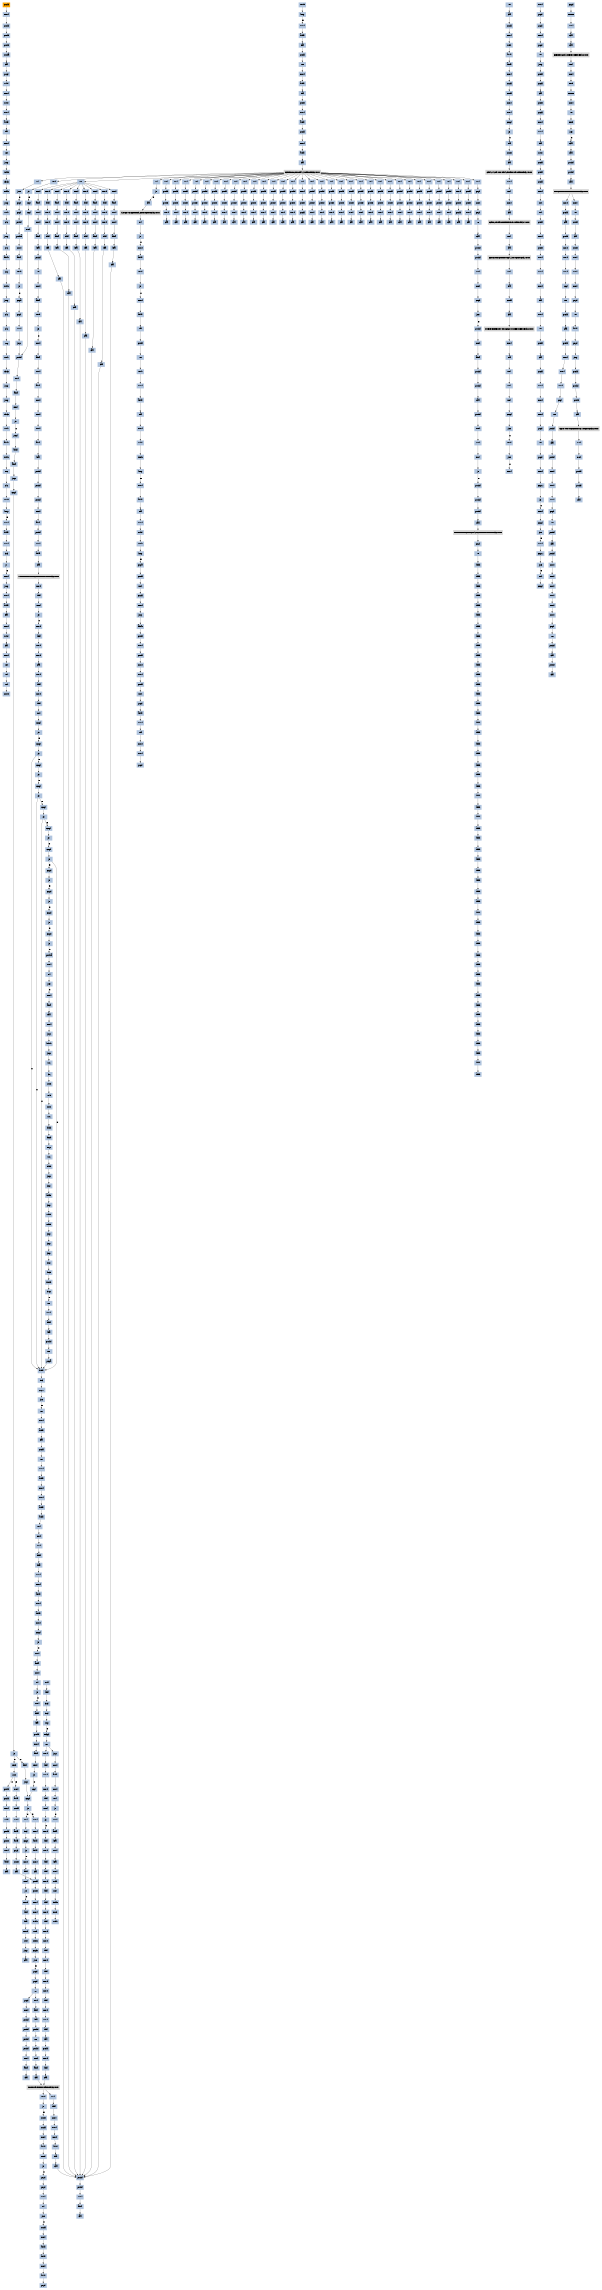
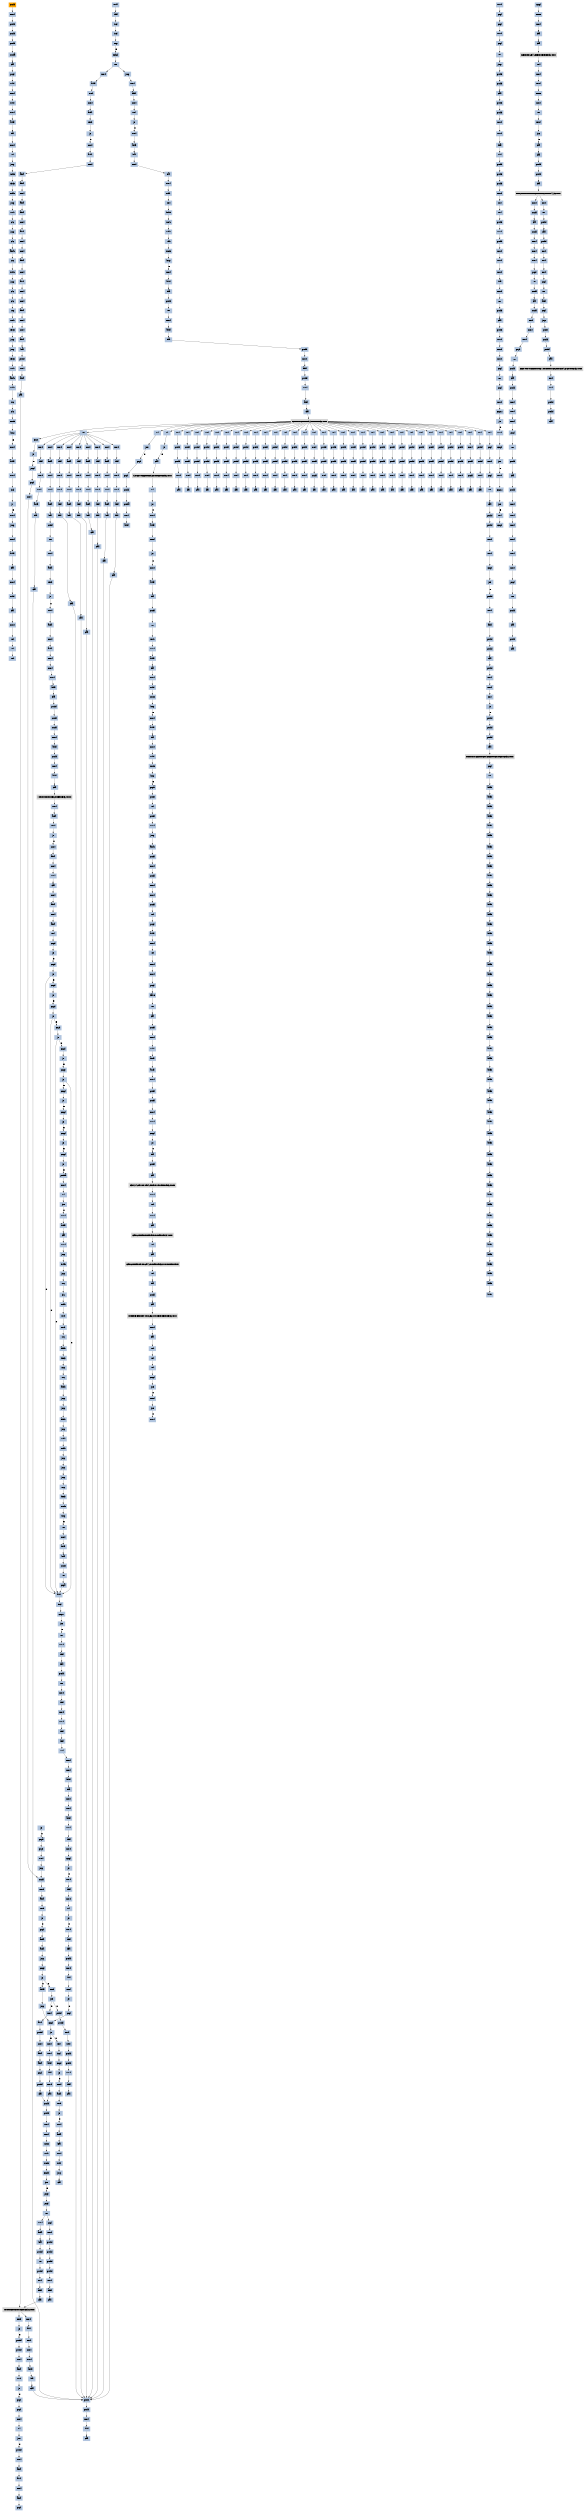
node "ENCODEPOINTER-KERNEL32-DLL": label "ENCODEPOINTER-KERNEL32-DLL" -> "ENCODEPOINTER-GETPROCADDRESS32-DLL"
node "rolb": added
node "GETCURRENTPROCESSID-KERNEL32-DLL": label "GETCURRENTPROCESSID-KERNEL32-DLL" -> "GETCURRENTPROCESSID-KERNEL32-LOADLIBRARYA"
node "testb": removed
node "GETMODULEHANDLEW-KERNEL32-DLL": label "GETMODULEHANDLEW-KERNEL32-DLL" -> "GETMODULEHANDLEW-INITIALIZECRITICALSECTIONEX32-DLL"
node "VIRTUALPROTECT-LOADLIBRARYA32-DLL": label "VIRTUALPROTECT-LOADLIBRARYA32-DLL" -> "VIRTUALPROTECT-KERNEL32-DLL"
node "movb": removed
node "leave": added
